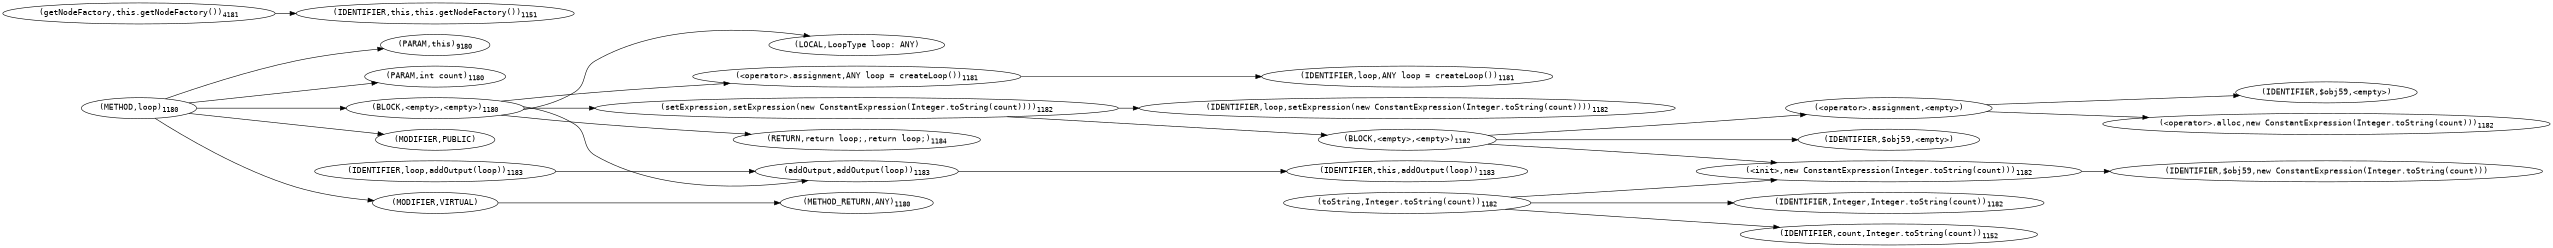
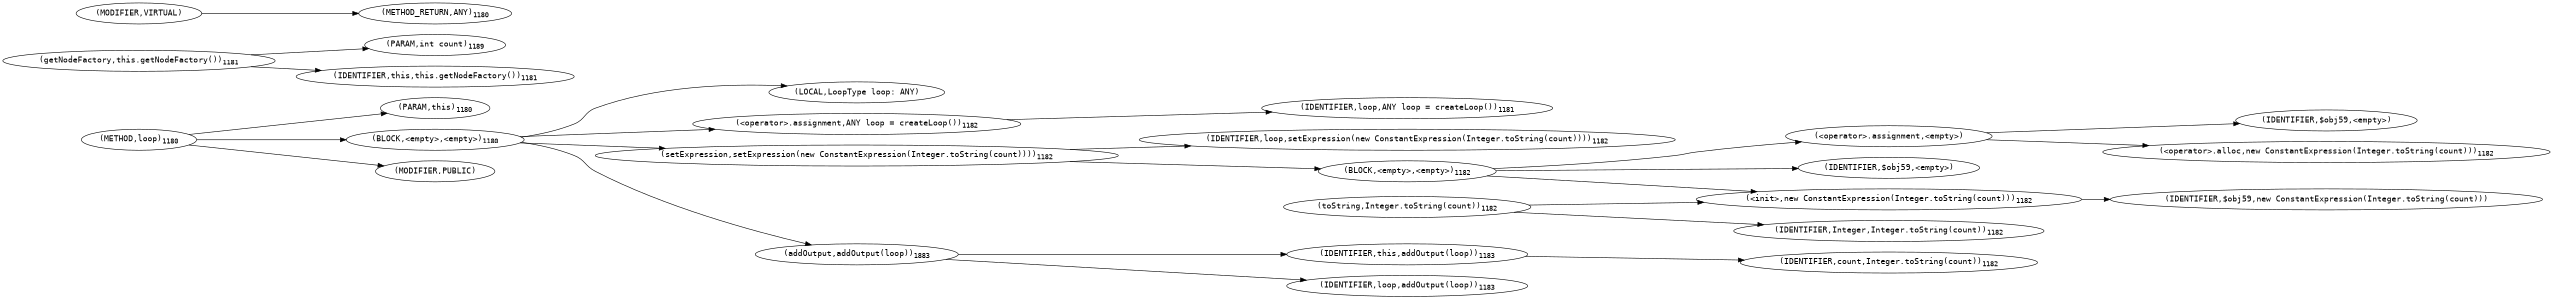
node "(getNodeFactory,this.getNodeFactory())": text "4181" -> "1181"
node "(IDENTIFIER,this,this.getNodeFactory())": text "1151" -> "1181"
node "(PARAM,this)": text "9180" -> "1180"
node "(PARAM,int count)": text "1180" -> "1189"
node "(<operator>.assignment,ANY loop = createLoop())": text "1181" -> "1182"
edge "(METHOD,loop)" -> "(PARAM,int count)": now "(getNodeFactory,this.getNodeFactory())" -> "(PARAM,int count)"
node "(RETURN,return loop;,return loop;)": removed
node "(addOutput,addOutput(loop))": text "1183" -> "1883"
edge "(IDENTIFIER,loop,addOutput(loop))" -> "(addOutput,addOutput(loop))": reversed
edge "(METHOD,loop)" -> "(MODIFIER,VIRTUAL)": removed
edge "(toString,Integer.toString(count))" -> "(IDENTIFIER,count,Integer.toString(count))": now "(IDENTIFIER,this,addOutput(loop))" -> "(IDENTIFIER,count,Integer.toString(count))"
node "(IDENTIFIER,count,Integer.toString(count))": text "1152" -> "1182"
